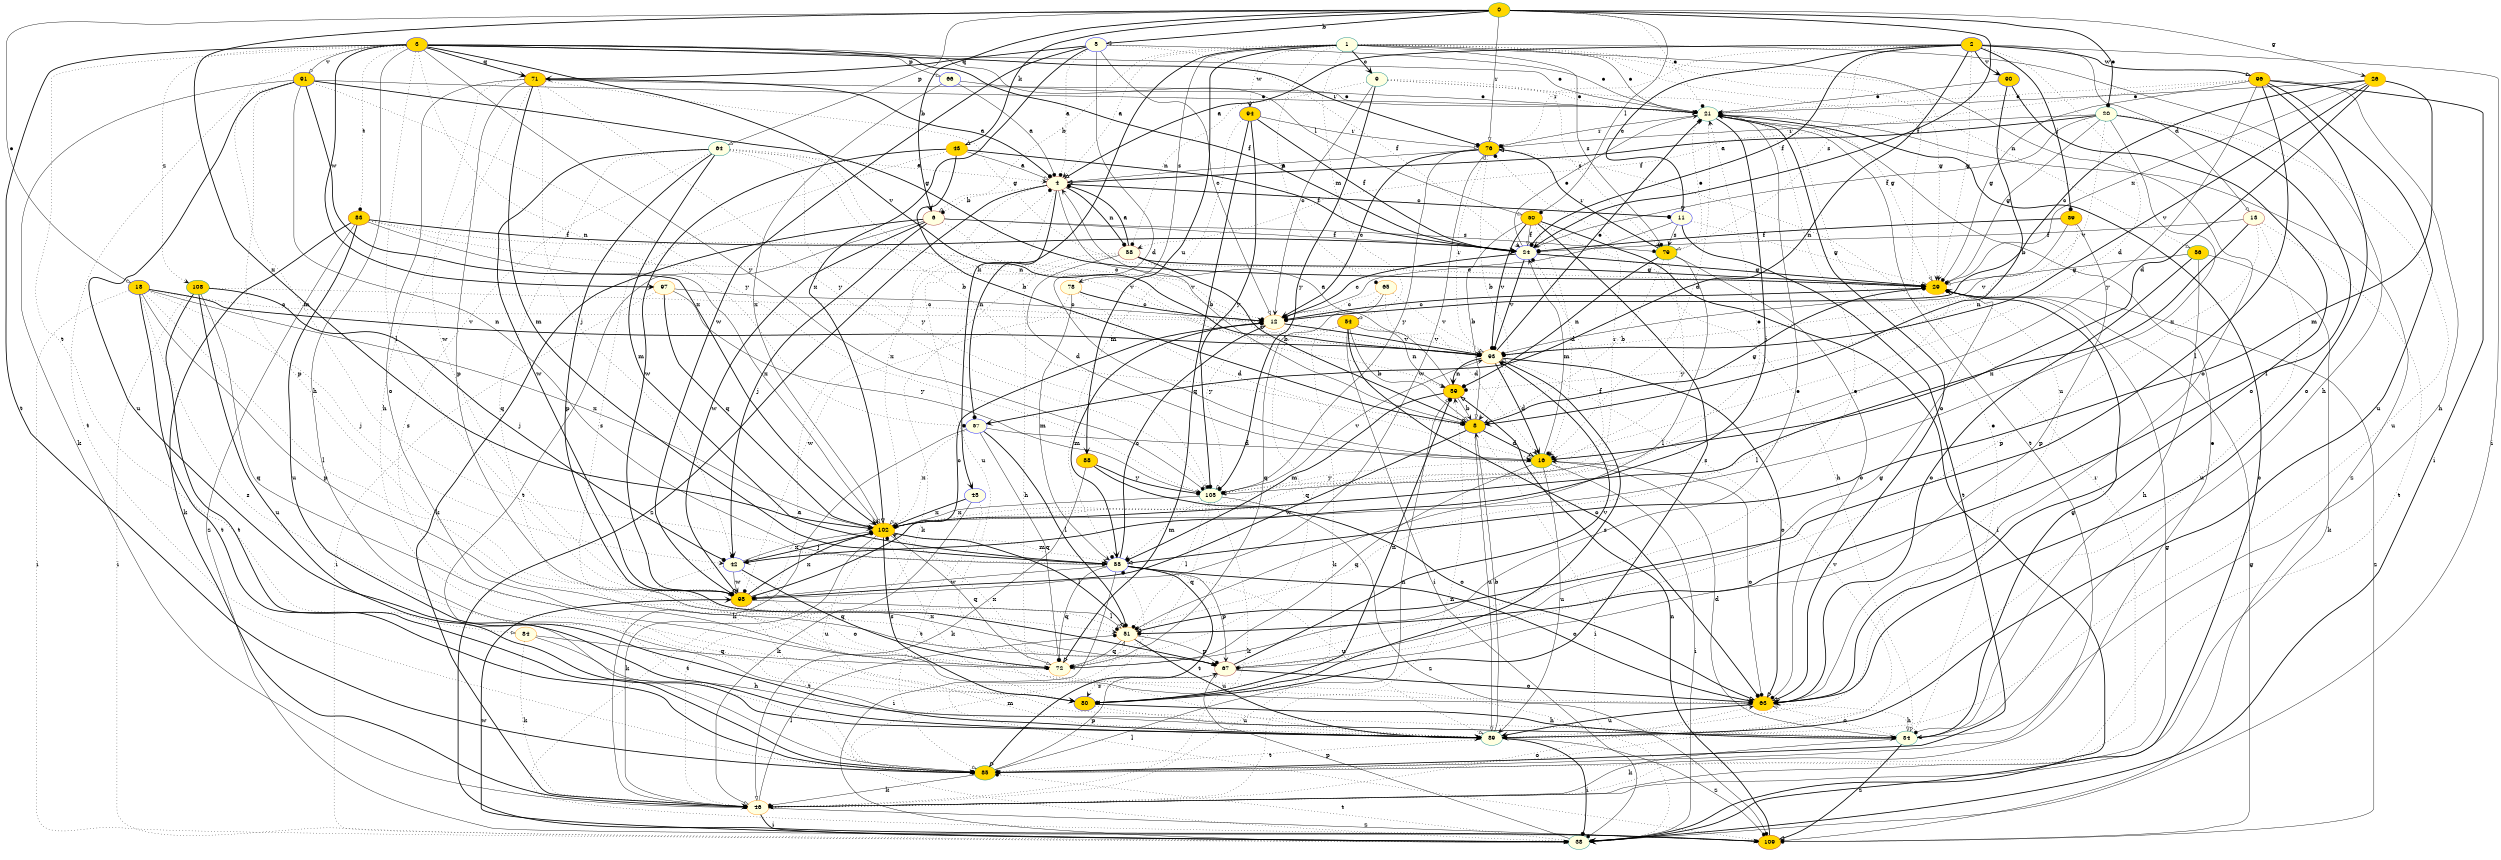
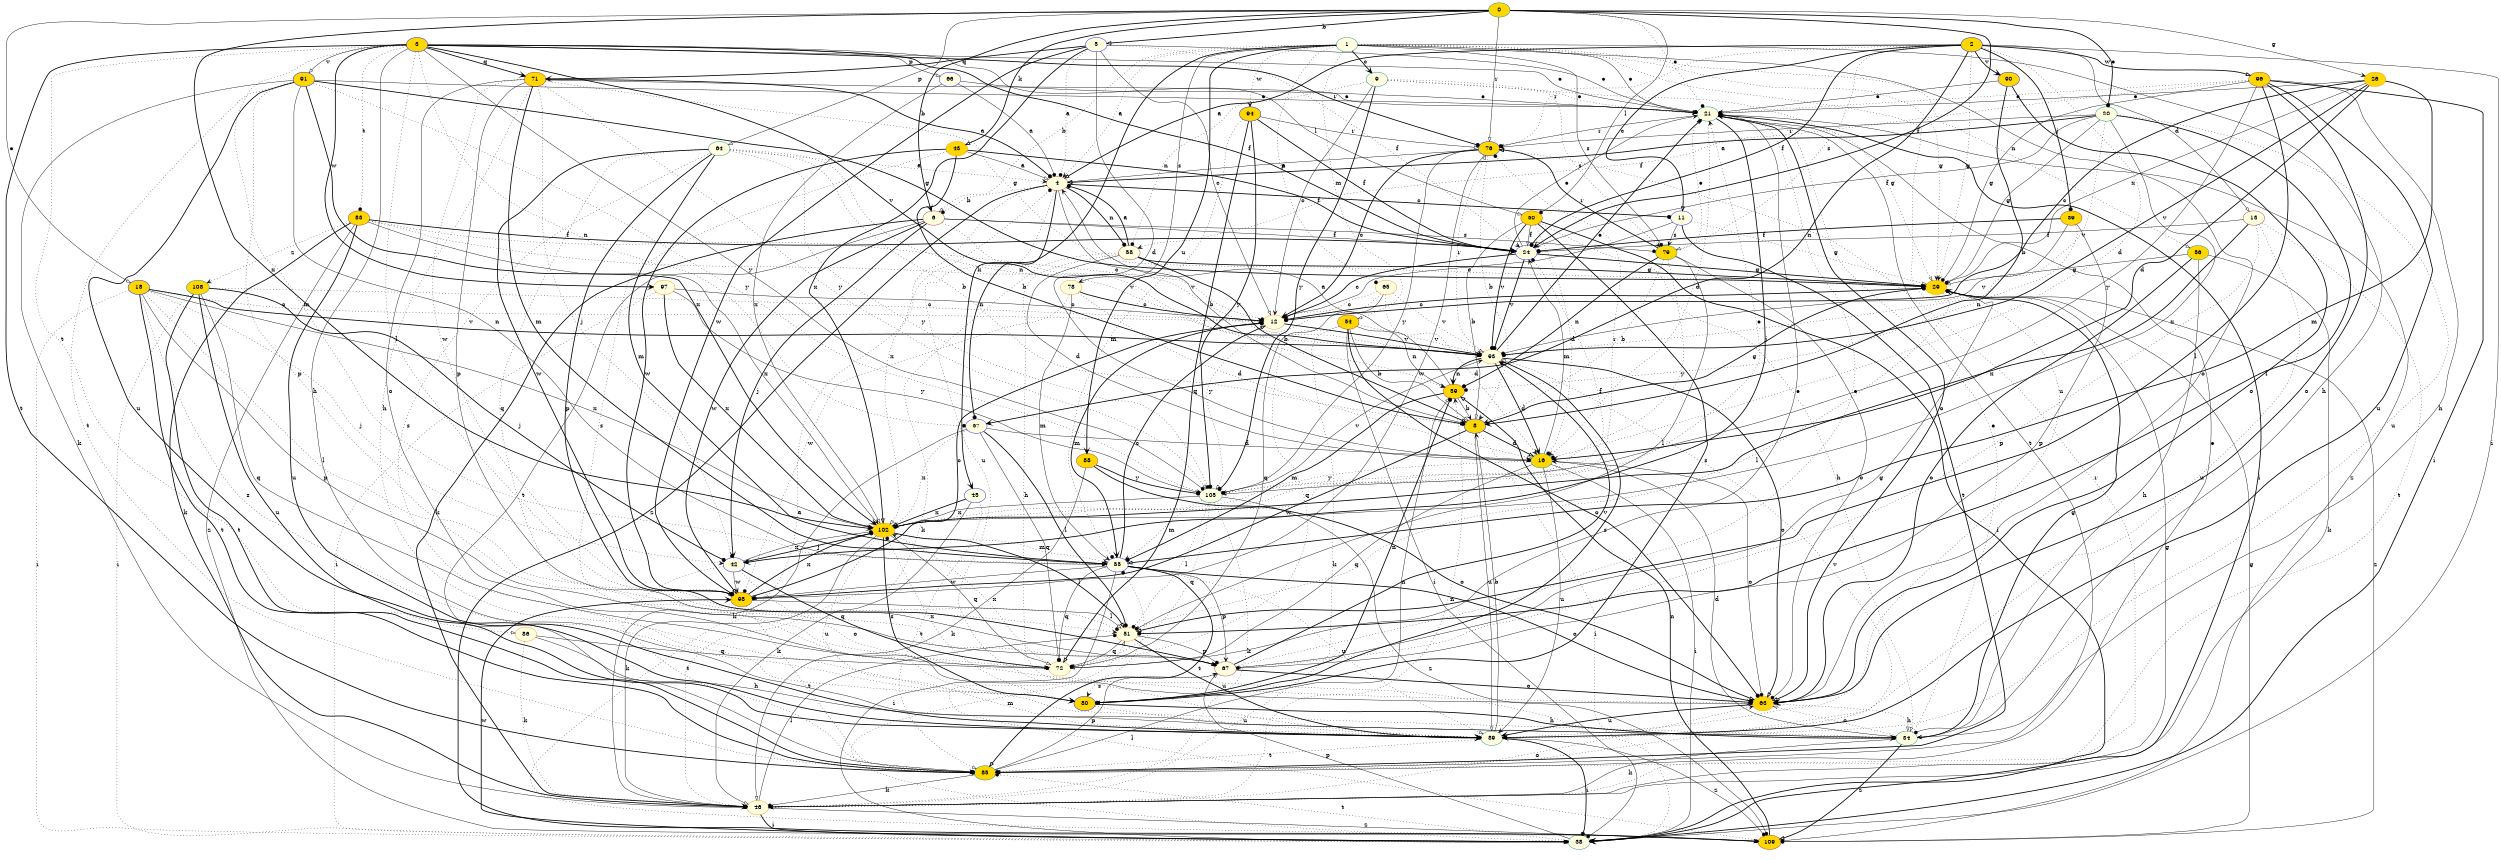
edge "3" -> "108": now "83" -> "108"
edge "97" -> "102": label "q" -> "x"
edge "21" -> "38": label "c" -> "i"
node "84": label "84" -> "86"
